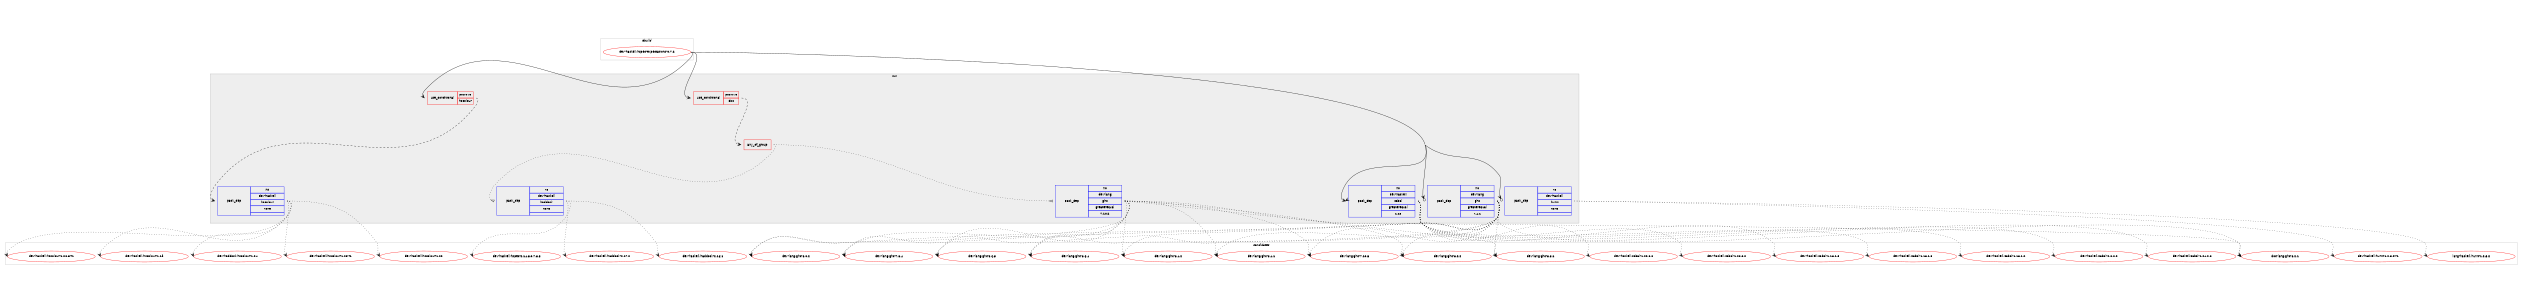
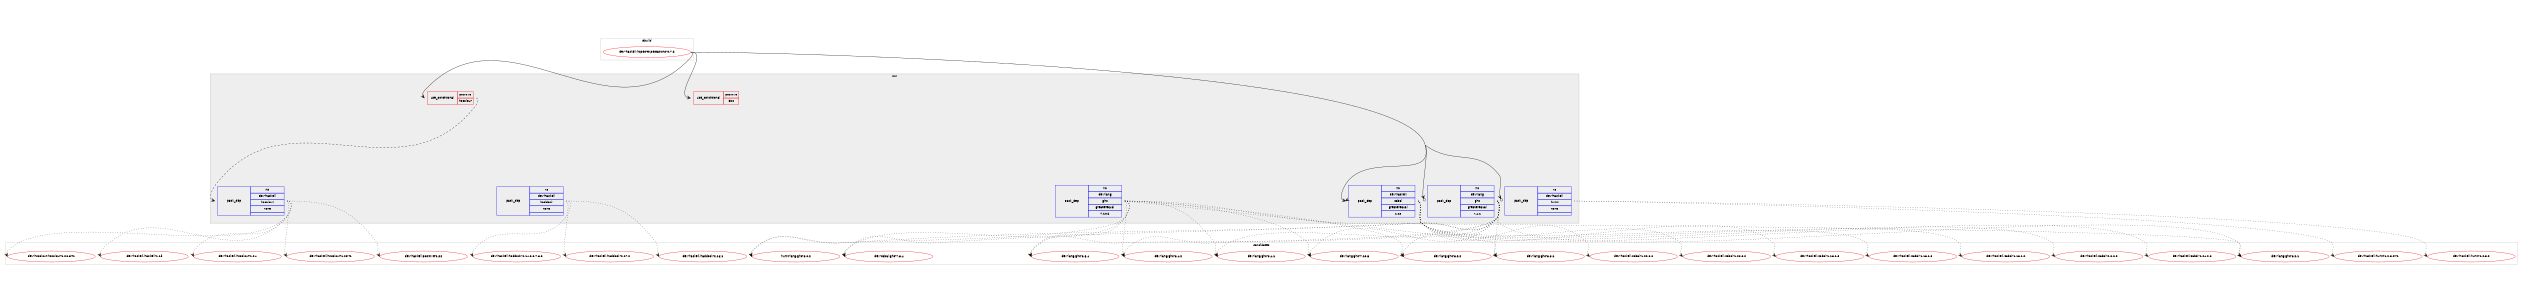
node "any_of_group": removed
node "dev-haskell/hscolour-1.20.3-r1": label "dev-haskell/hscolour-1.20.3-r1" -> "dev-hscolour/hscolour-1.20.3-r1"
node "dev-haskell/hscolour-1.19": label "dev-haskell/hscolour-1.19" -> "dev-haskell/haskell-1.19"
node "dev-haddock/hscolour-1.24": label "dev-haddock/hscolour-1.24" -> "dev-haskell/hscolour-1.24"
node "dev-haskell/hscolour-1.22": label "dev-haskell/hscolour-1.22" -> "dev-haskell/positive-1.22"
node "dev-haskell/hspec-2.14.3.0.7.8.3": label "dev-haskell/hspec-2.14.3.0.7.8.3" -> "dev-haskell/haddock-2.14.3.0.7.8.3"
node "dev-lang/ghc-8.0.2": label "dev-lang/ghc-8.0.2" -> "hunit-lang/ghc-8.0.2"
node "dev-lang/ghc-7.8.4": label "dev-lang/ghc-7.8.4" -> "dev-cabal/ghc-7.8.4"
node "dev-lang/ghc-8.6.5": removed
node "doc-lang/ghc-8.2.1": label "doc-lang/ghc-8.2.1" -> "dev-lang/ghc-8.2.1"
node "lang-haskell/hunit-1.2.5.2": label "lang-haskell/hunit-1.2.5.2" -> "dev-haskell/hunit-1.2.5.2"
